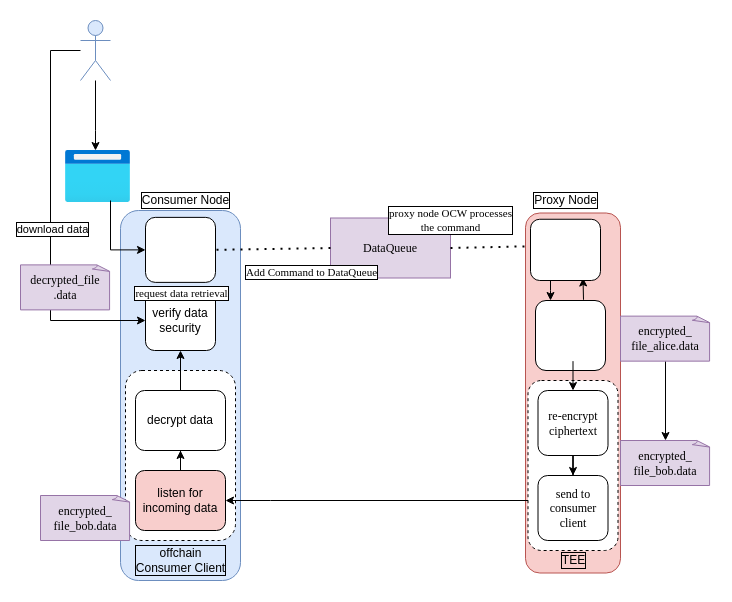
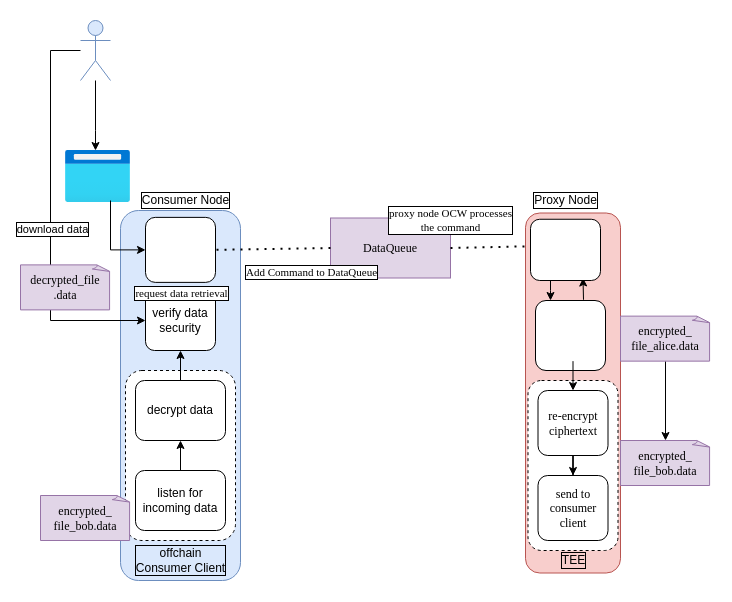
node "decrypt data": moved (181, 421) -> (181, 411)
node "listen for incoming data": fillcolor #f8cecc -> #ffffff
edge "send to consumer client" -> "listen for incoming data": removed
